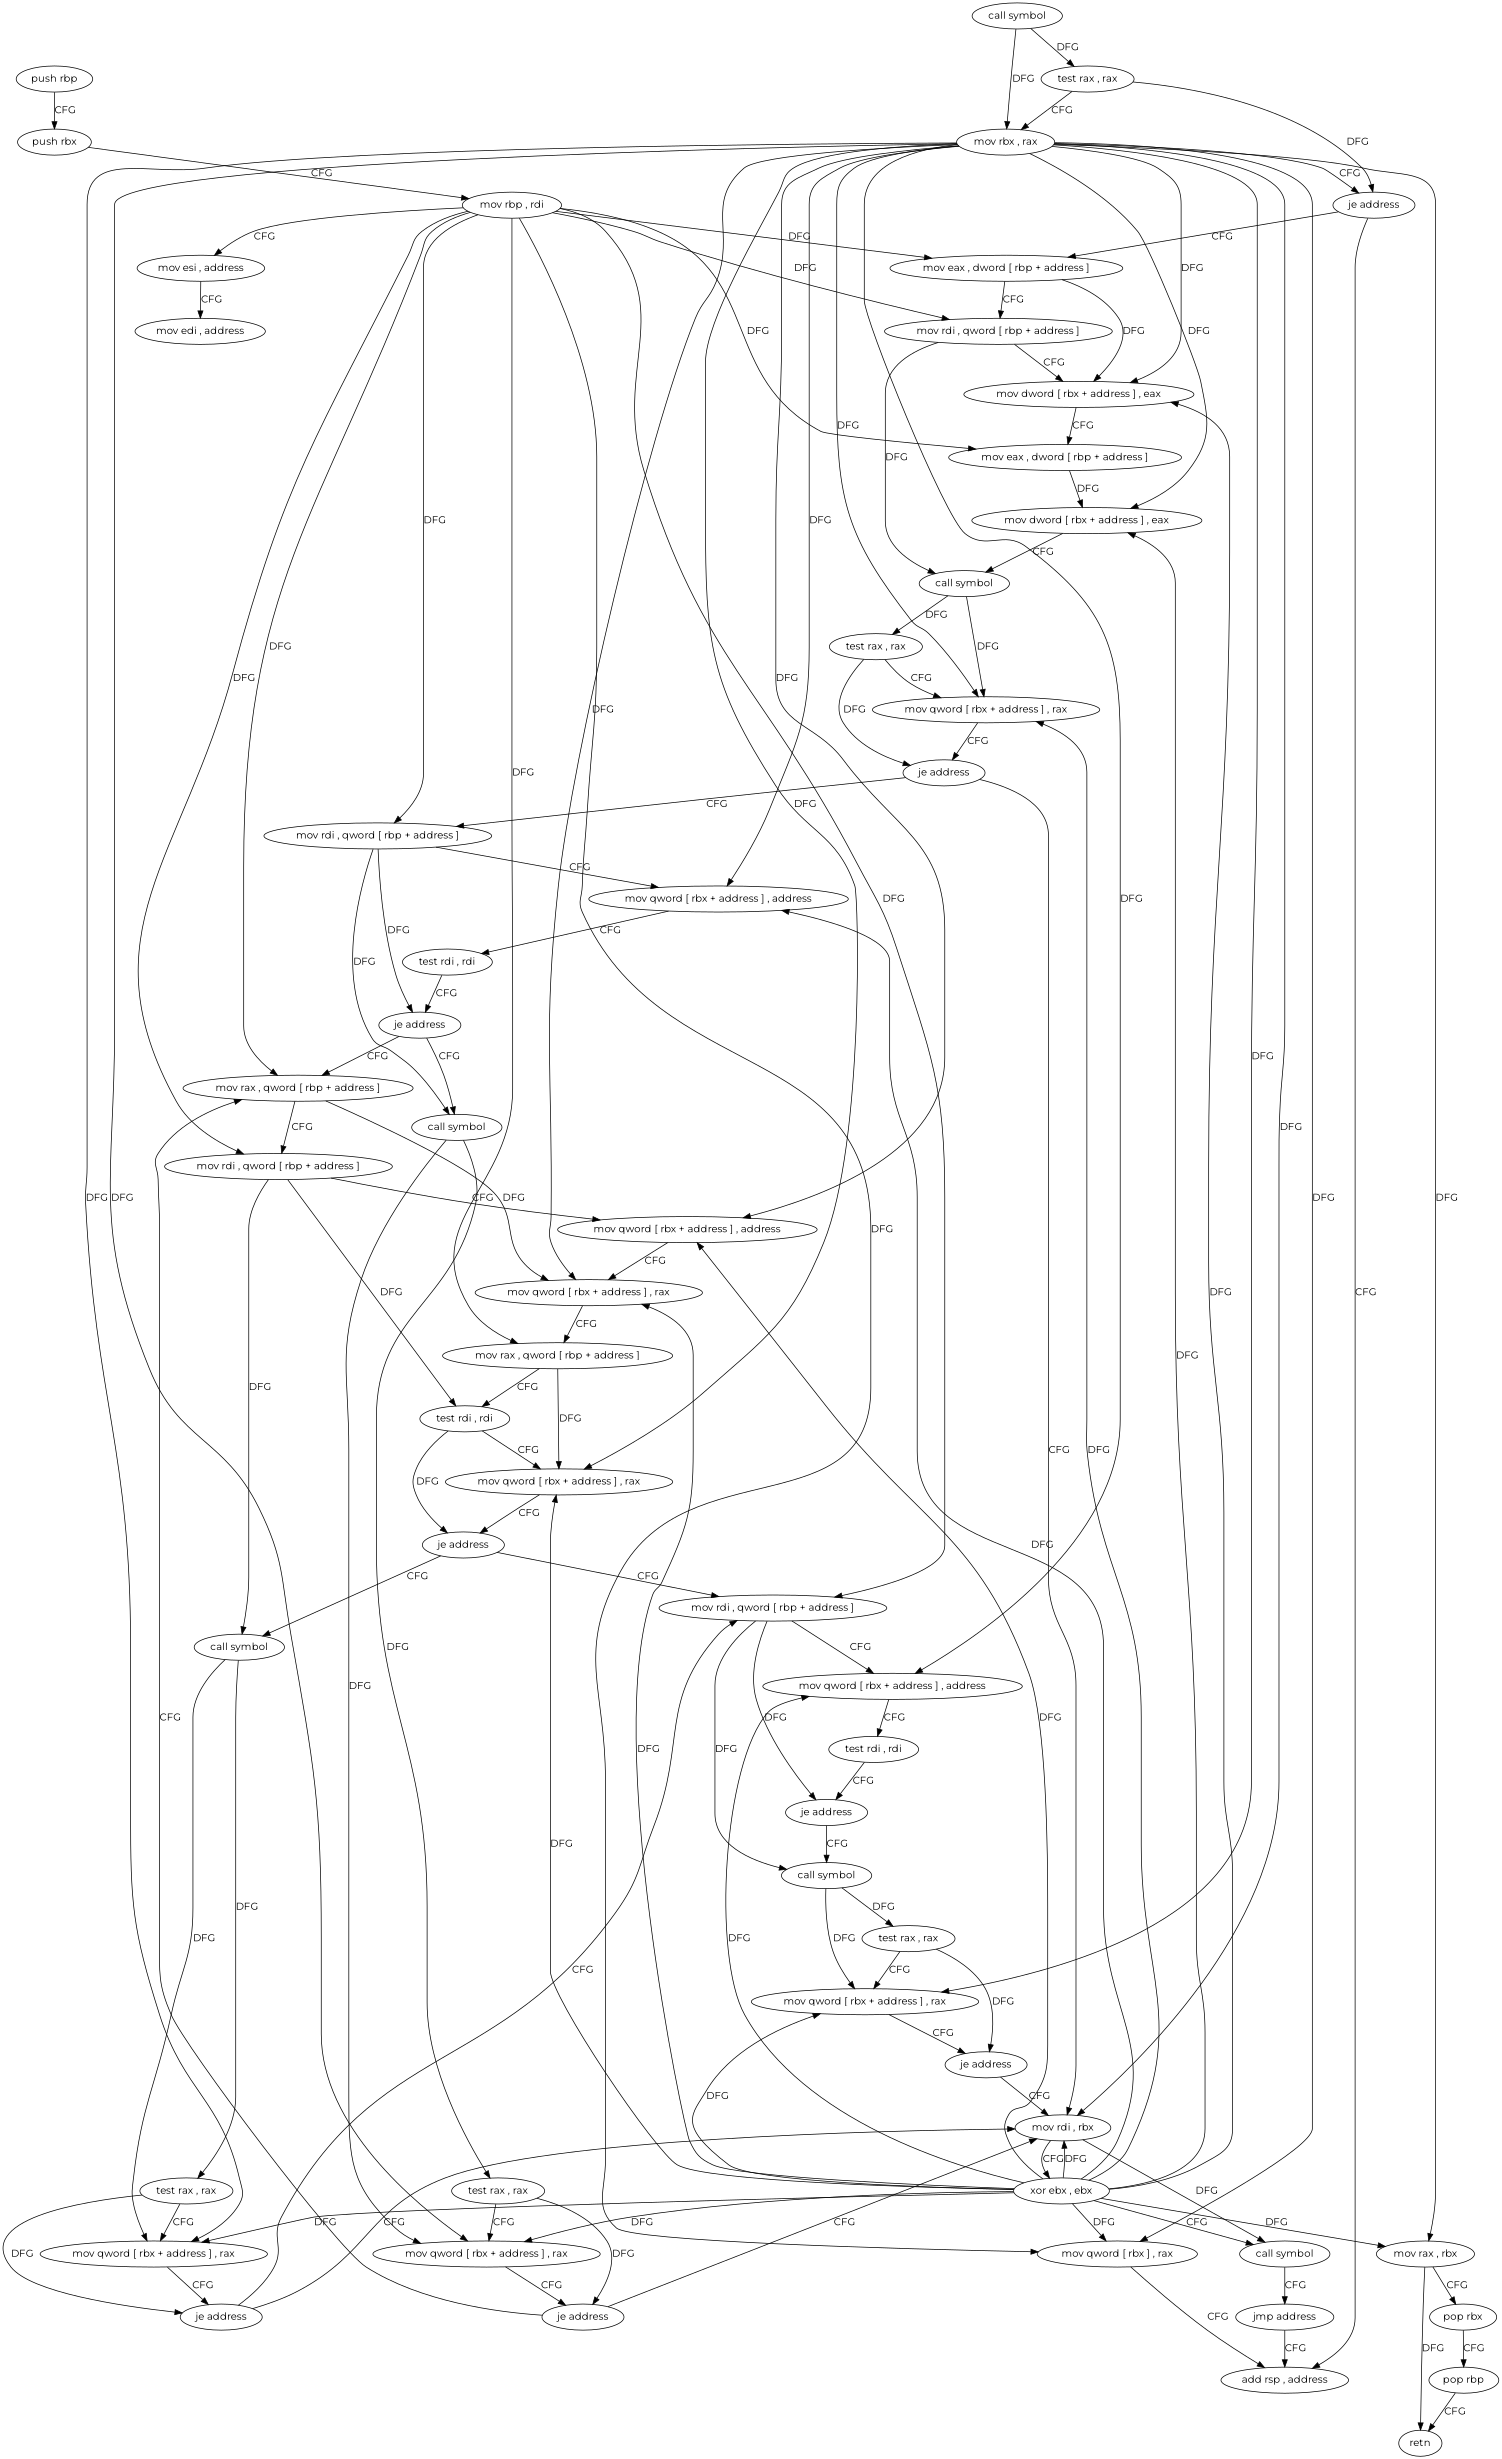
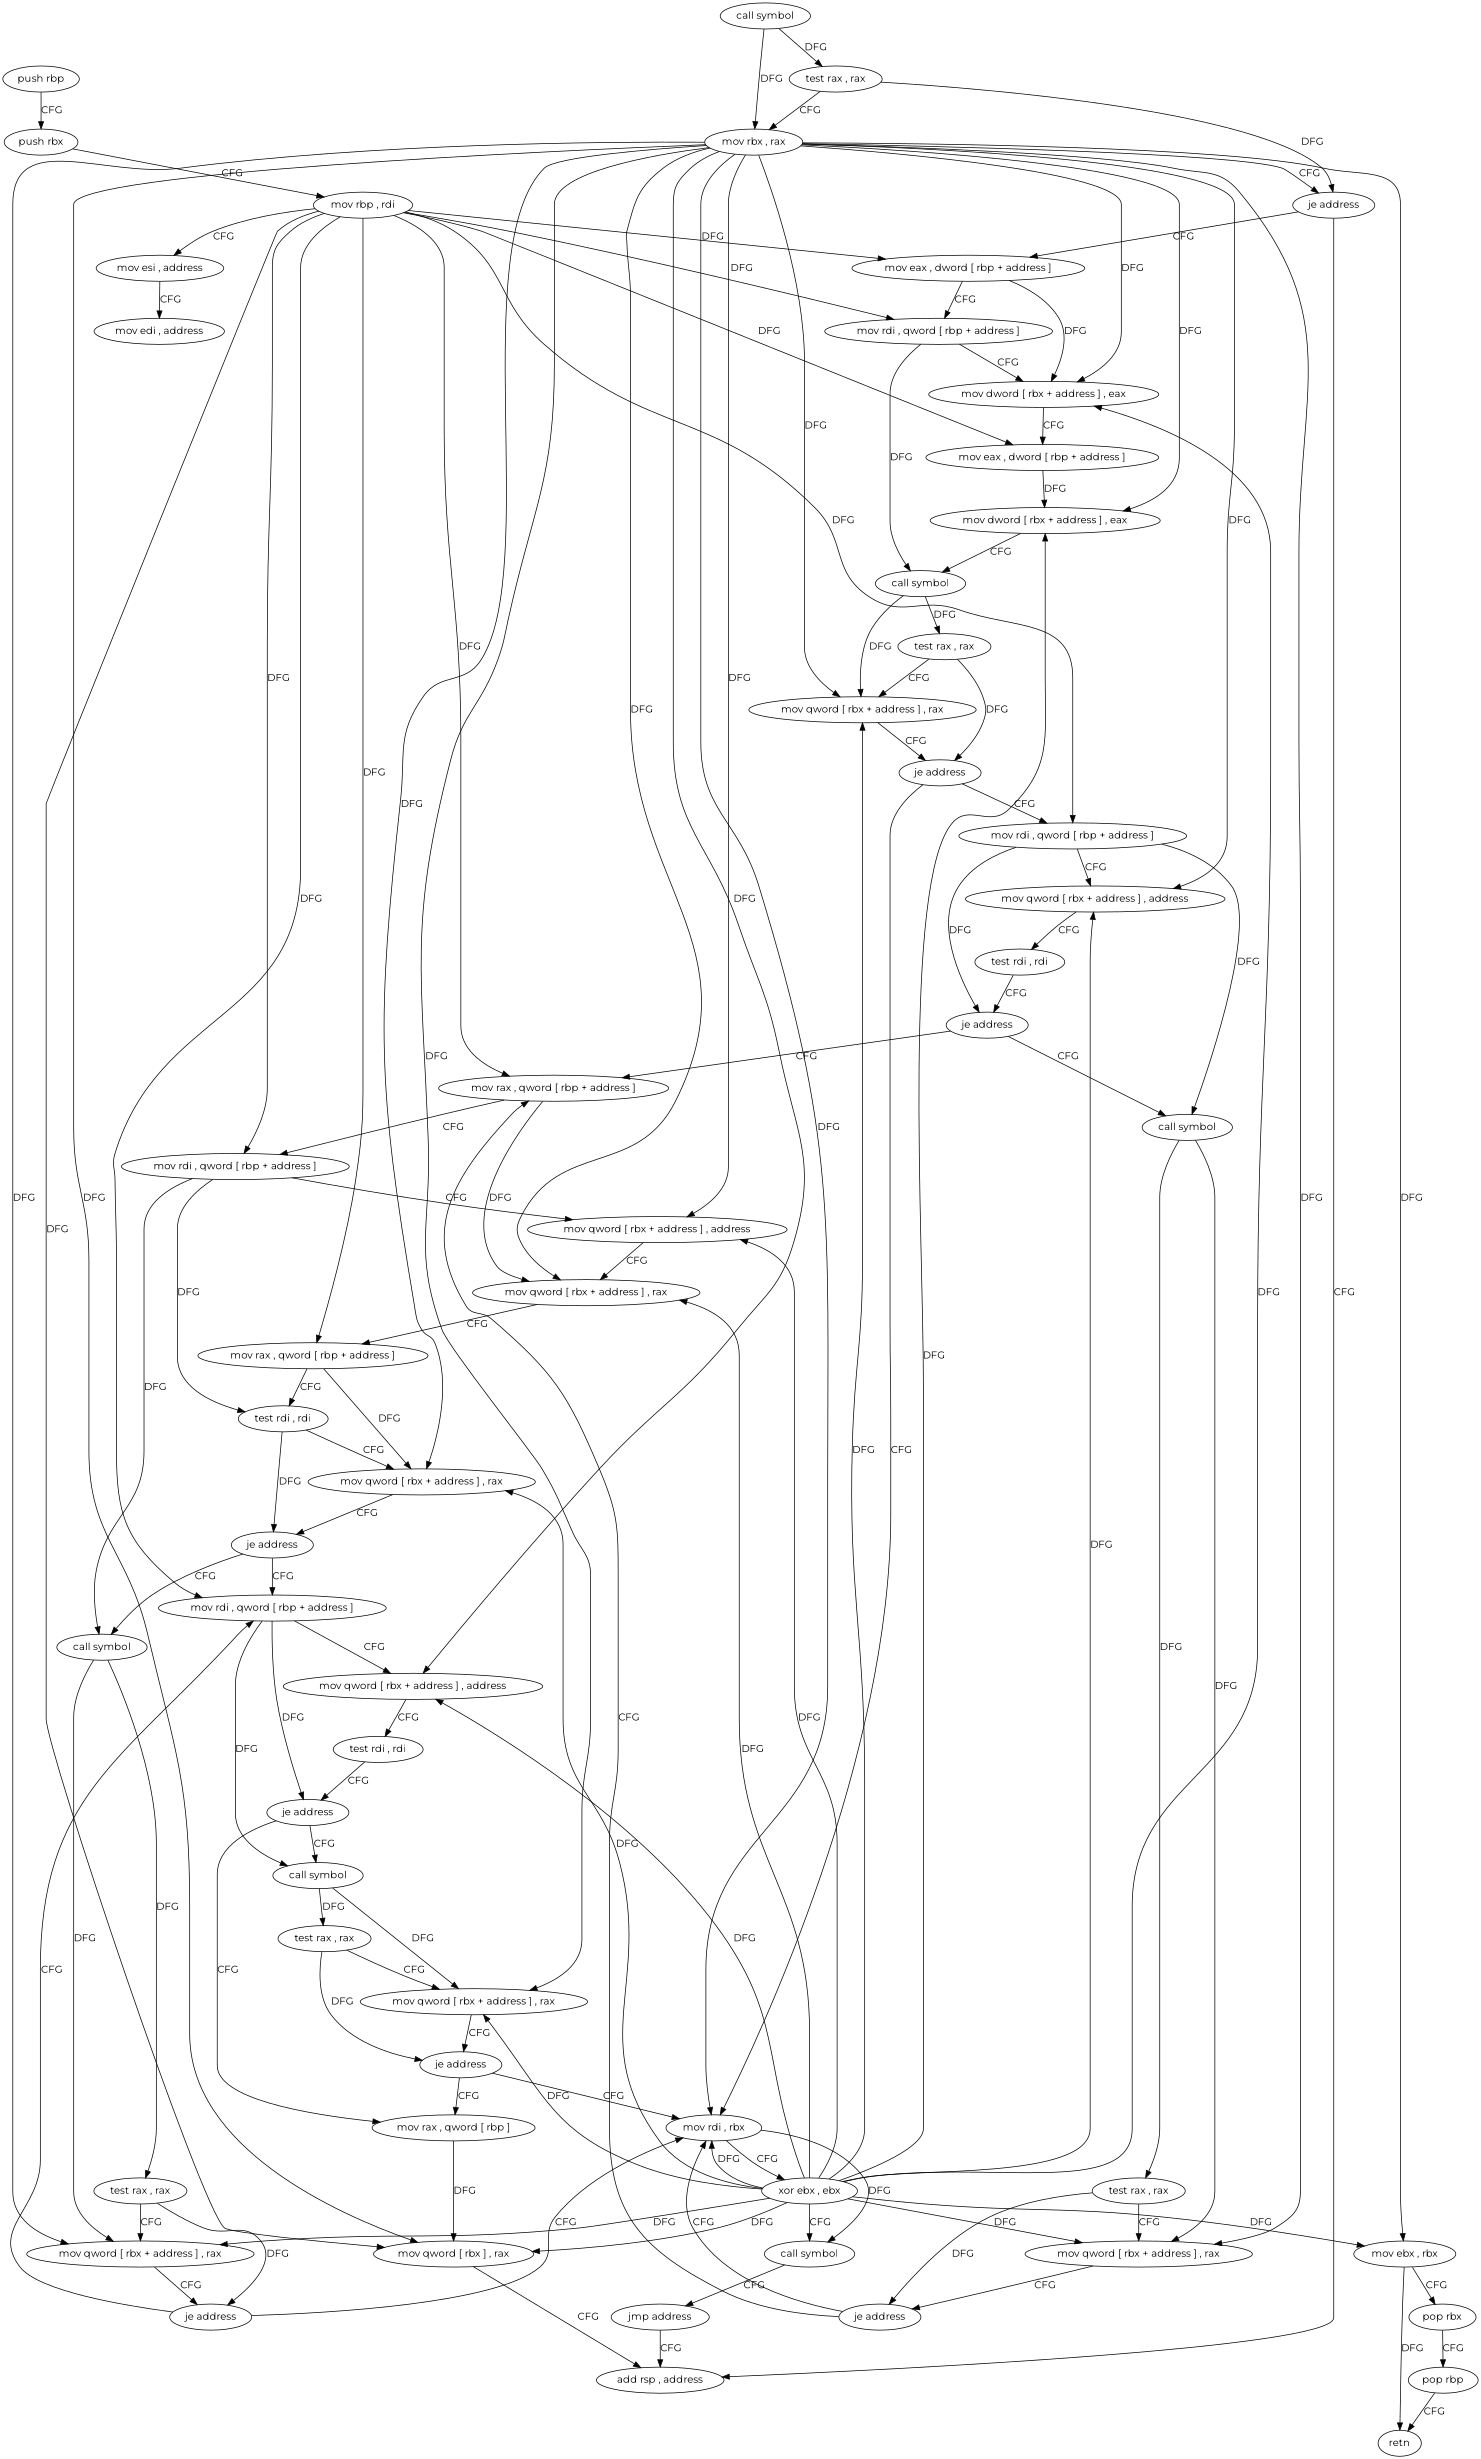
node "mov rax , qword [ rbp ]": added
node "mov rax , rbx": label "mov rax , rbx" -> "mov ebx , rbx"
